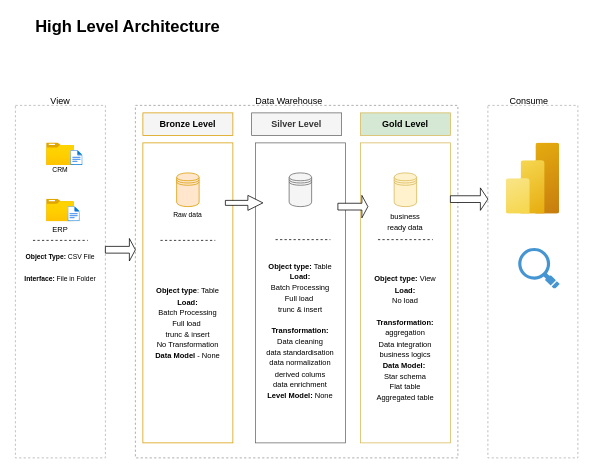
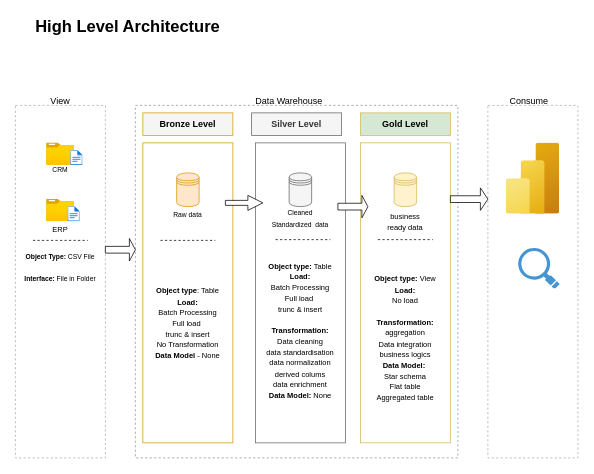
node "Cleaned Standardized data": added
node "Object type: Table Load: Batch Processing Full load trunc & insert Transformation: Data cleaning data standardisation data normalization derived colums data enrichment Level Model: None": label "Object type: Table Load: Batch Processing Full load trunc & insert Transformation: Data cleaning data standardisation data normalization derived colums data enrichment Level Model: None" -> "Object type: Table Load: Batch Processing Full load trunc & insert Transformation: Data cleaning data standardisation data normalization derived colums data enrichment Data Model: None"
